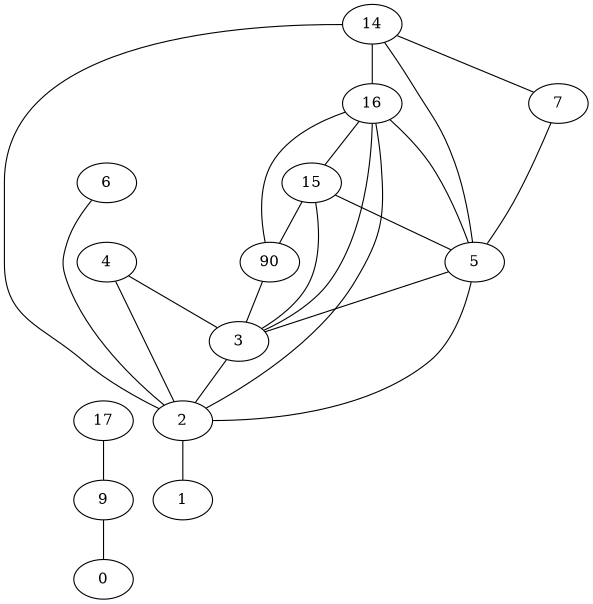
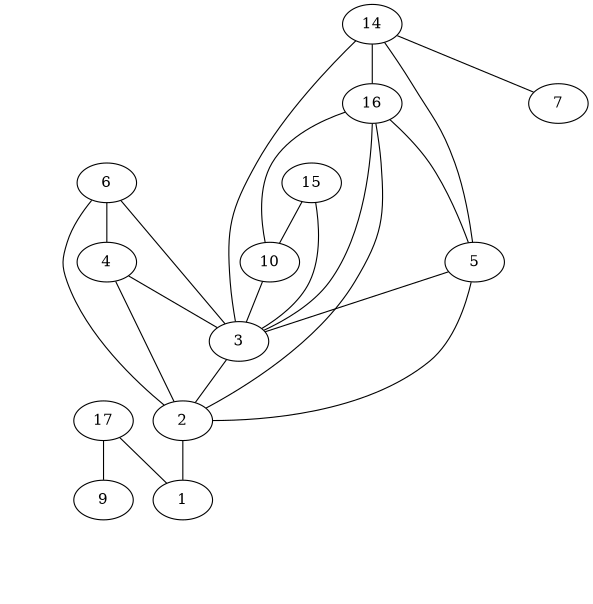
edge "2" -> "14": now "3" -> "14"
edge "15" -> "16": removed
edge "5" -> "7": removed
edge "4" -> "6": added
edge "5" -> "15": removed
edge "3" -> "6": added
node "90": label "90" -> "10"
edge "1" -> "17": added
node "0": removed
